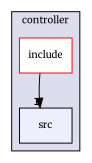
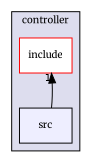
edge "include" -> "src": reversed
